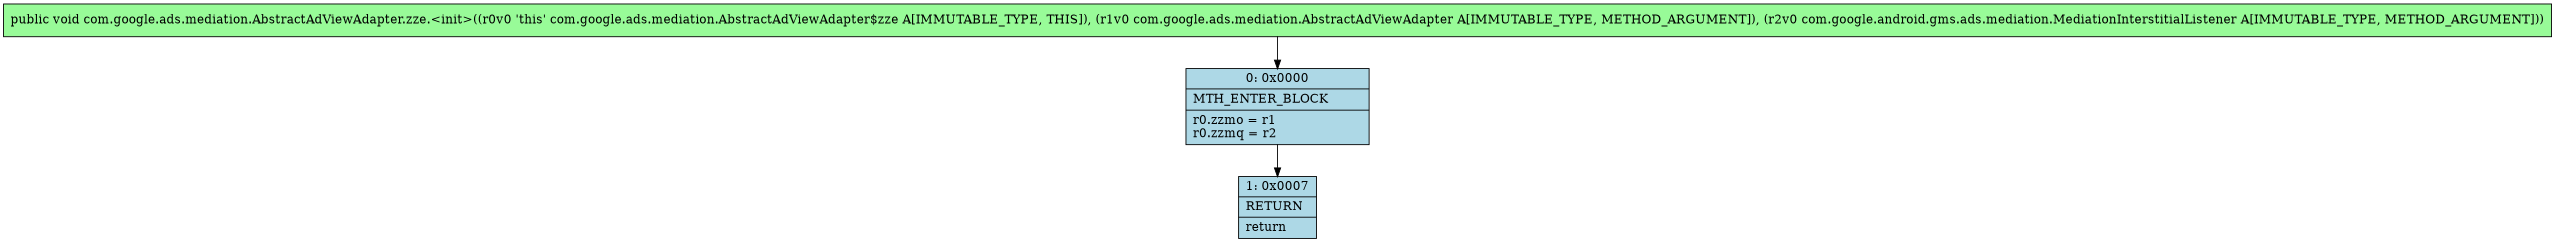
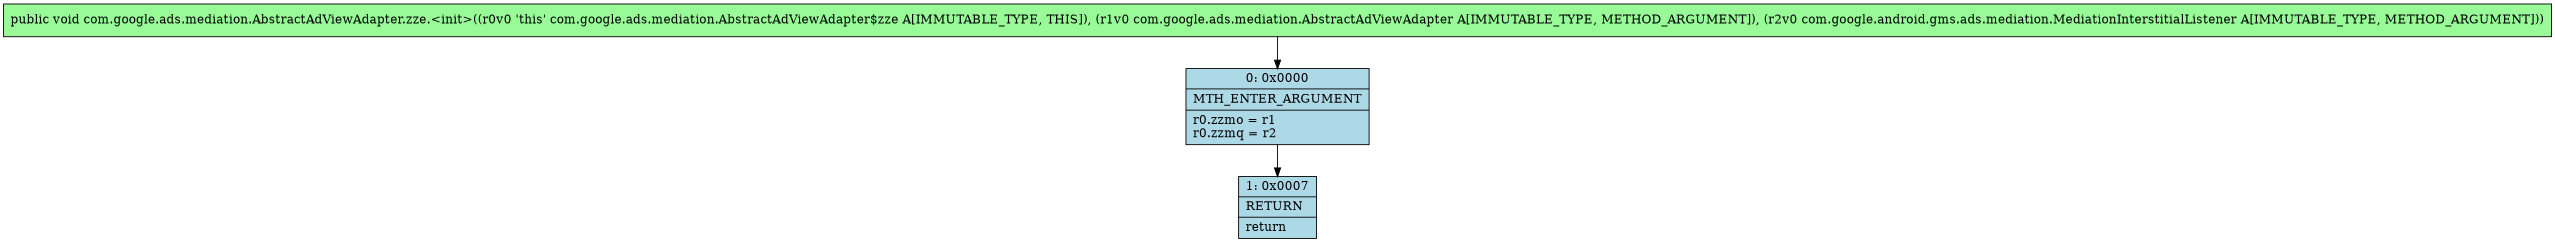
node "0: 0x0000": text "MTH_ENTER_BLOCK" -> "MTH_ENTER_ARGUMENT"
